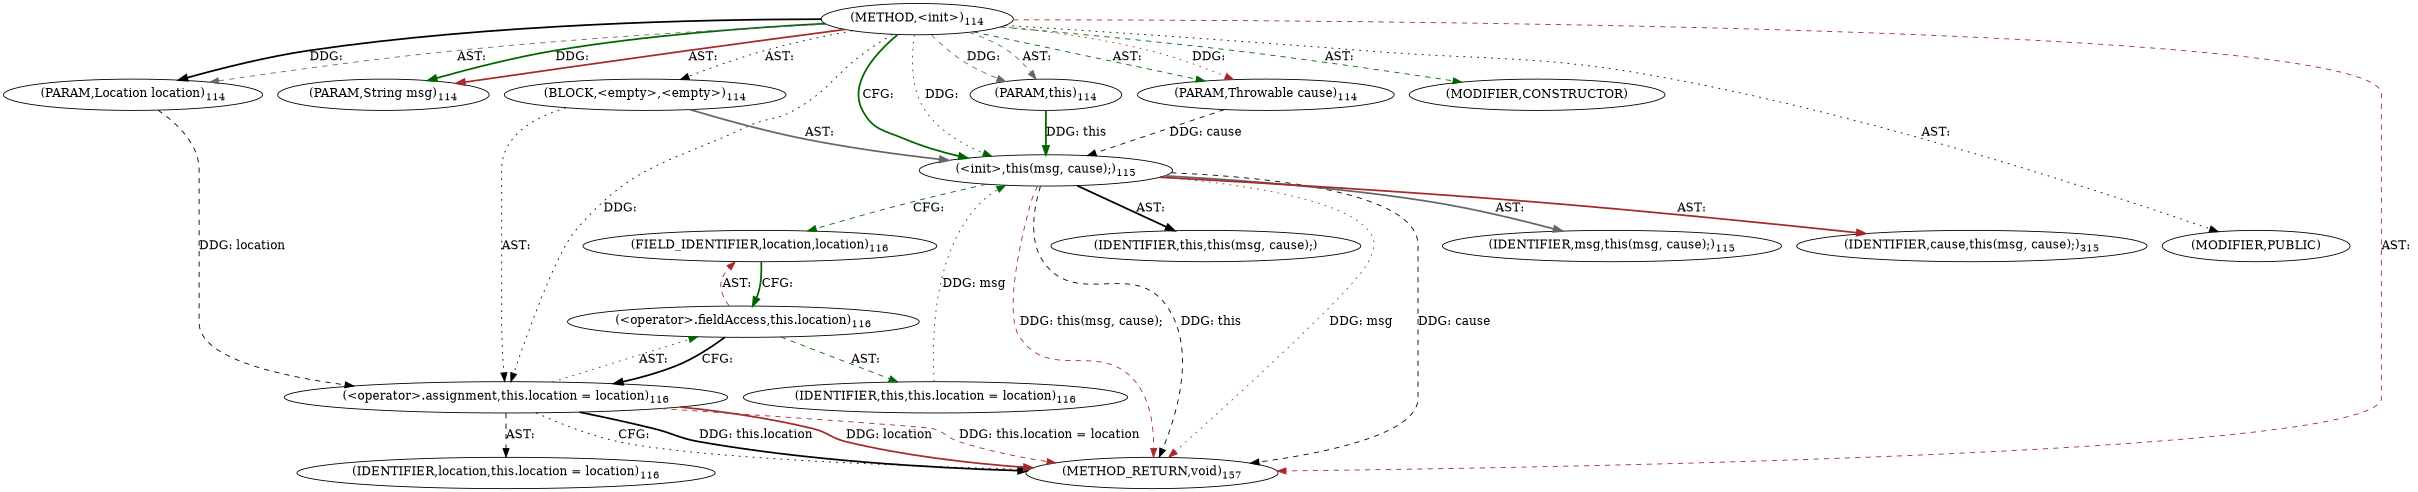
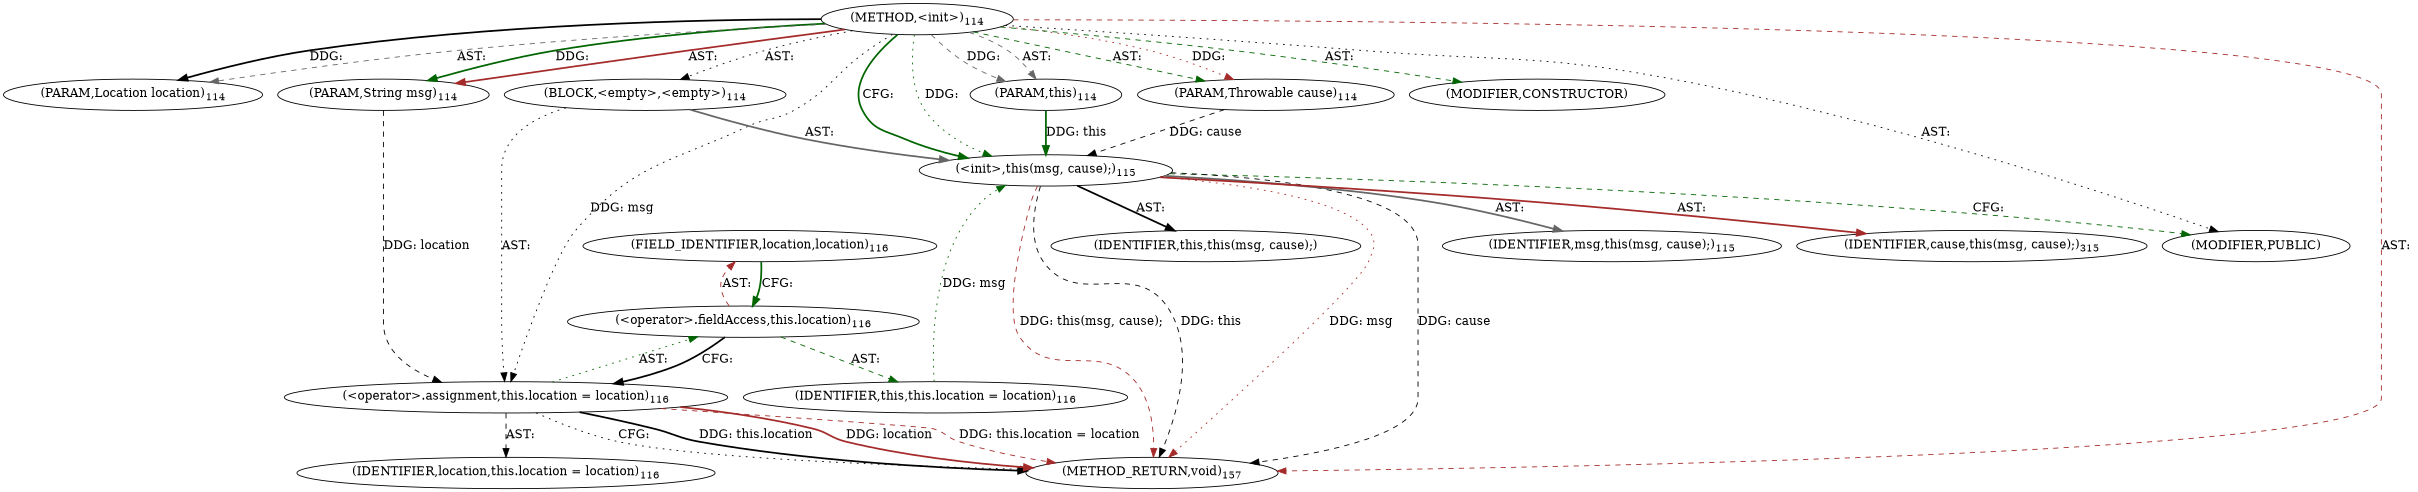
edge "(<init>,this(msg, cause);)" -> "(FIELD_IDENTIFIER,location,location)": now "(<init>,this(msg, cause);)" -> "(MODIFIER,PUBLIC)"
edge "(METHOD,<init>)" -> "(<operator>.assignment,this.location = location)": label "DDG: " -> "DDG: msg"
edge "(PARAM,Location location)" -> "(<operator>.assignment,this.location = location)": now "(PARAM,String msg)" -> "(<operator>.assignment,this.location = location)"
